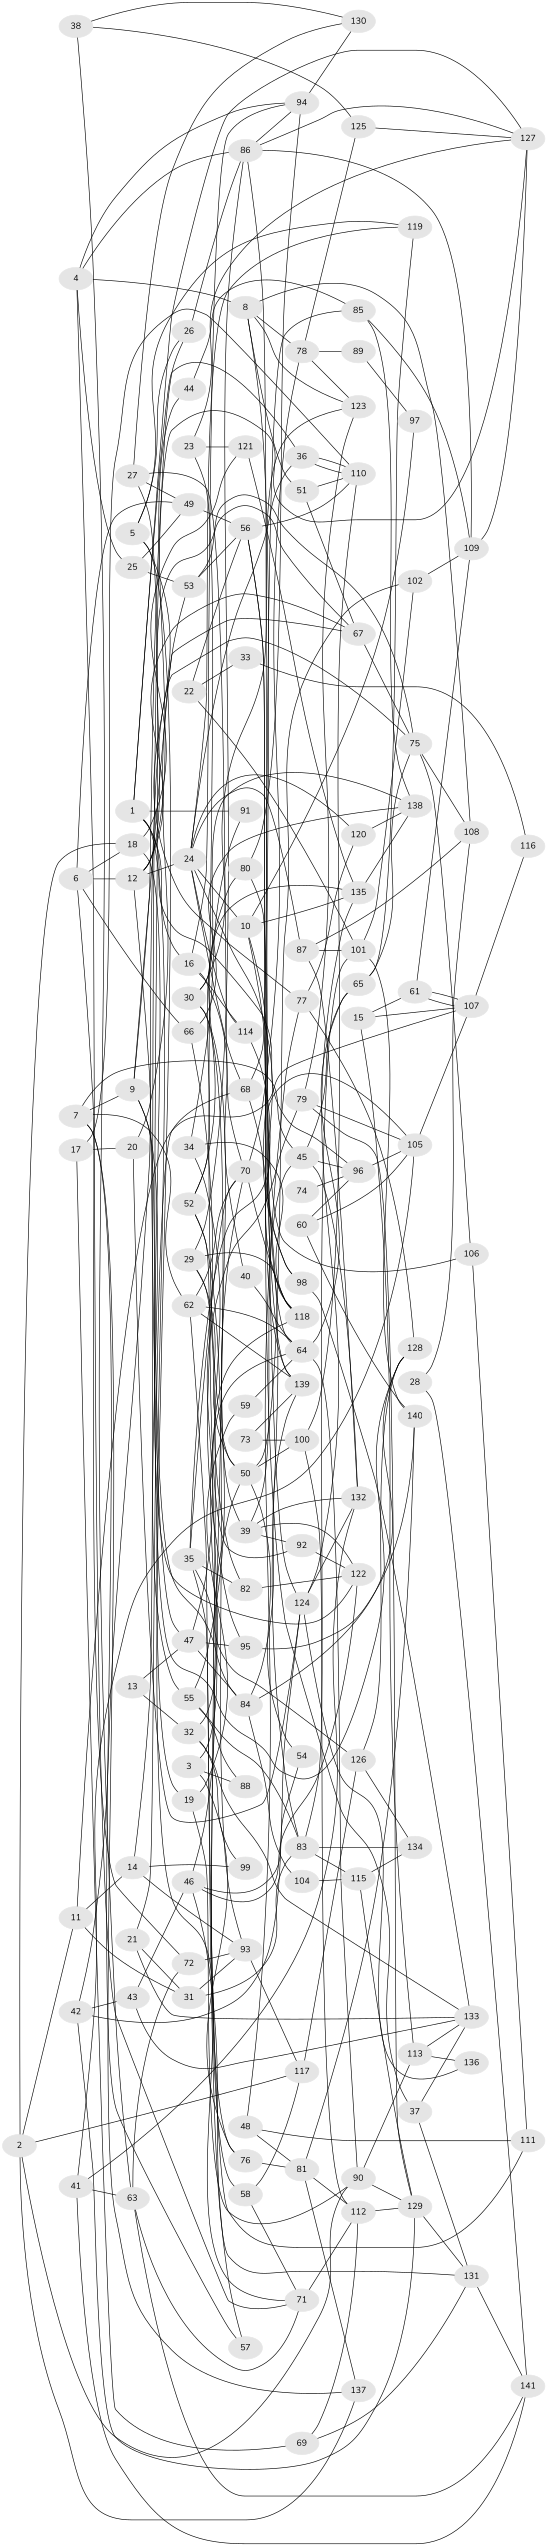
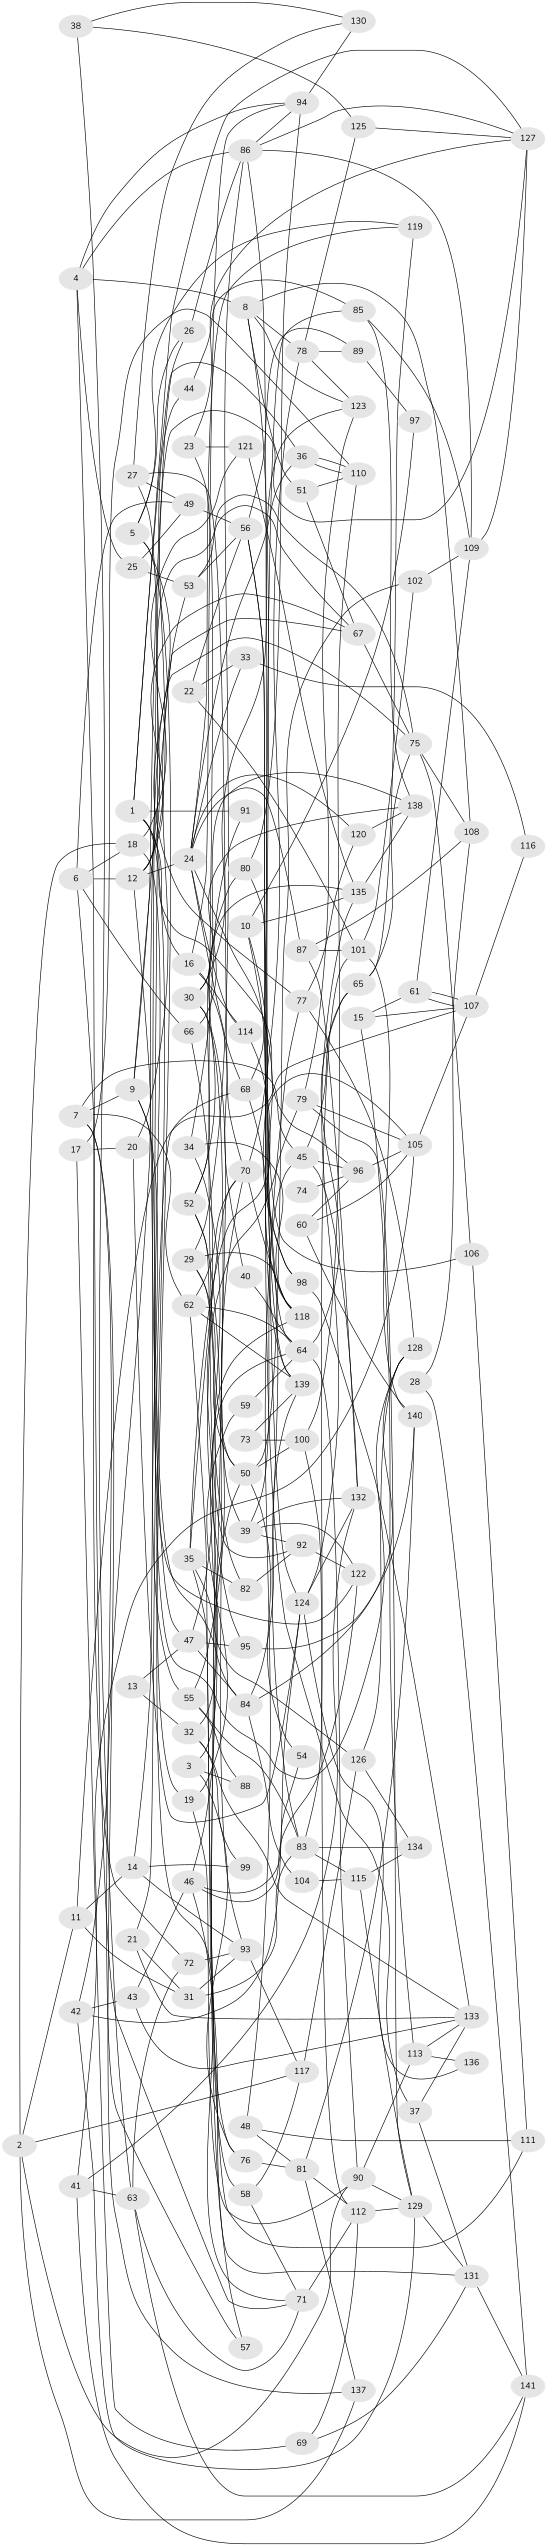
edge "110" -- "56": now "89" -- "56"
edge "24" -- "10": now "24" -- "33"
edge "122" -- "82": now "92" -- "82"
